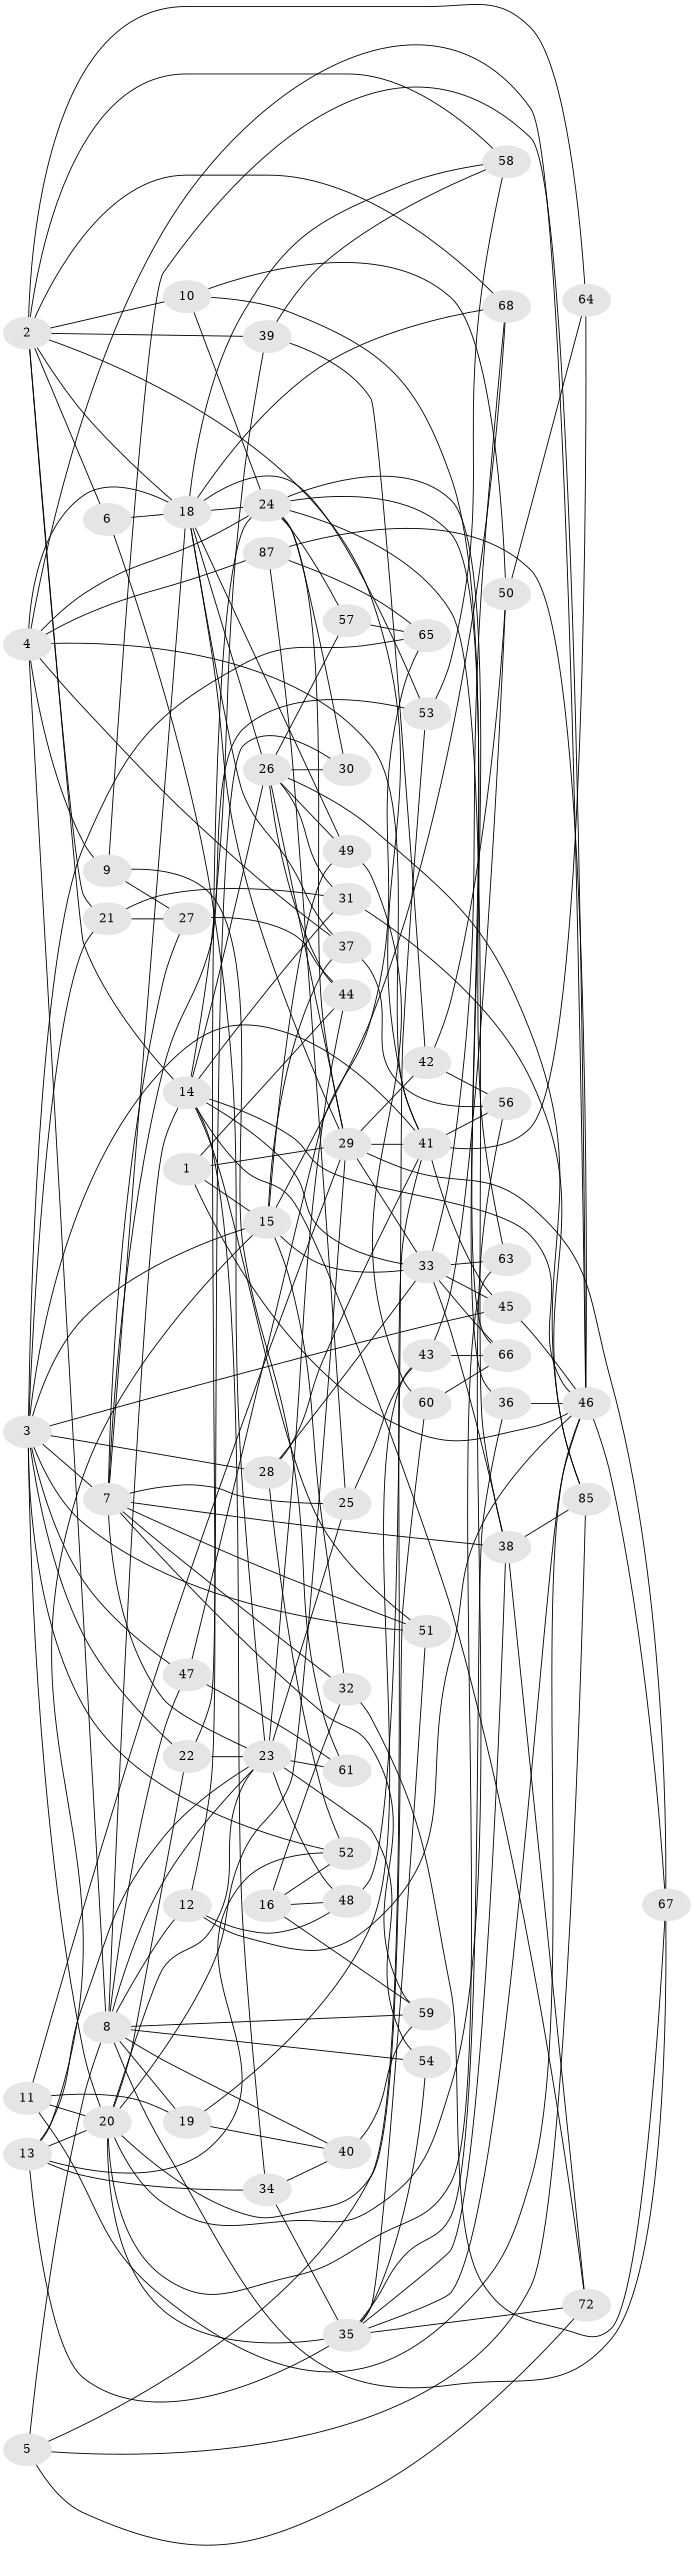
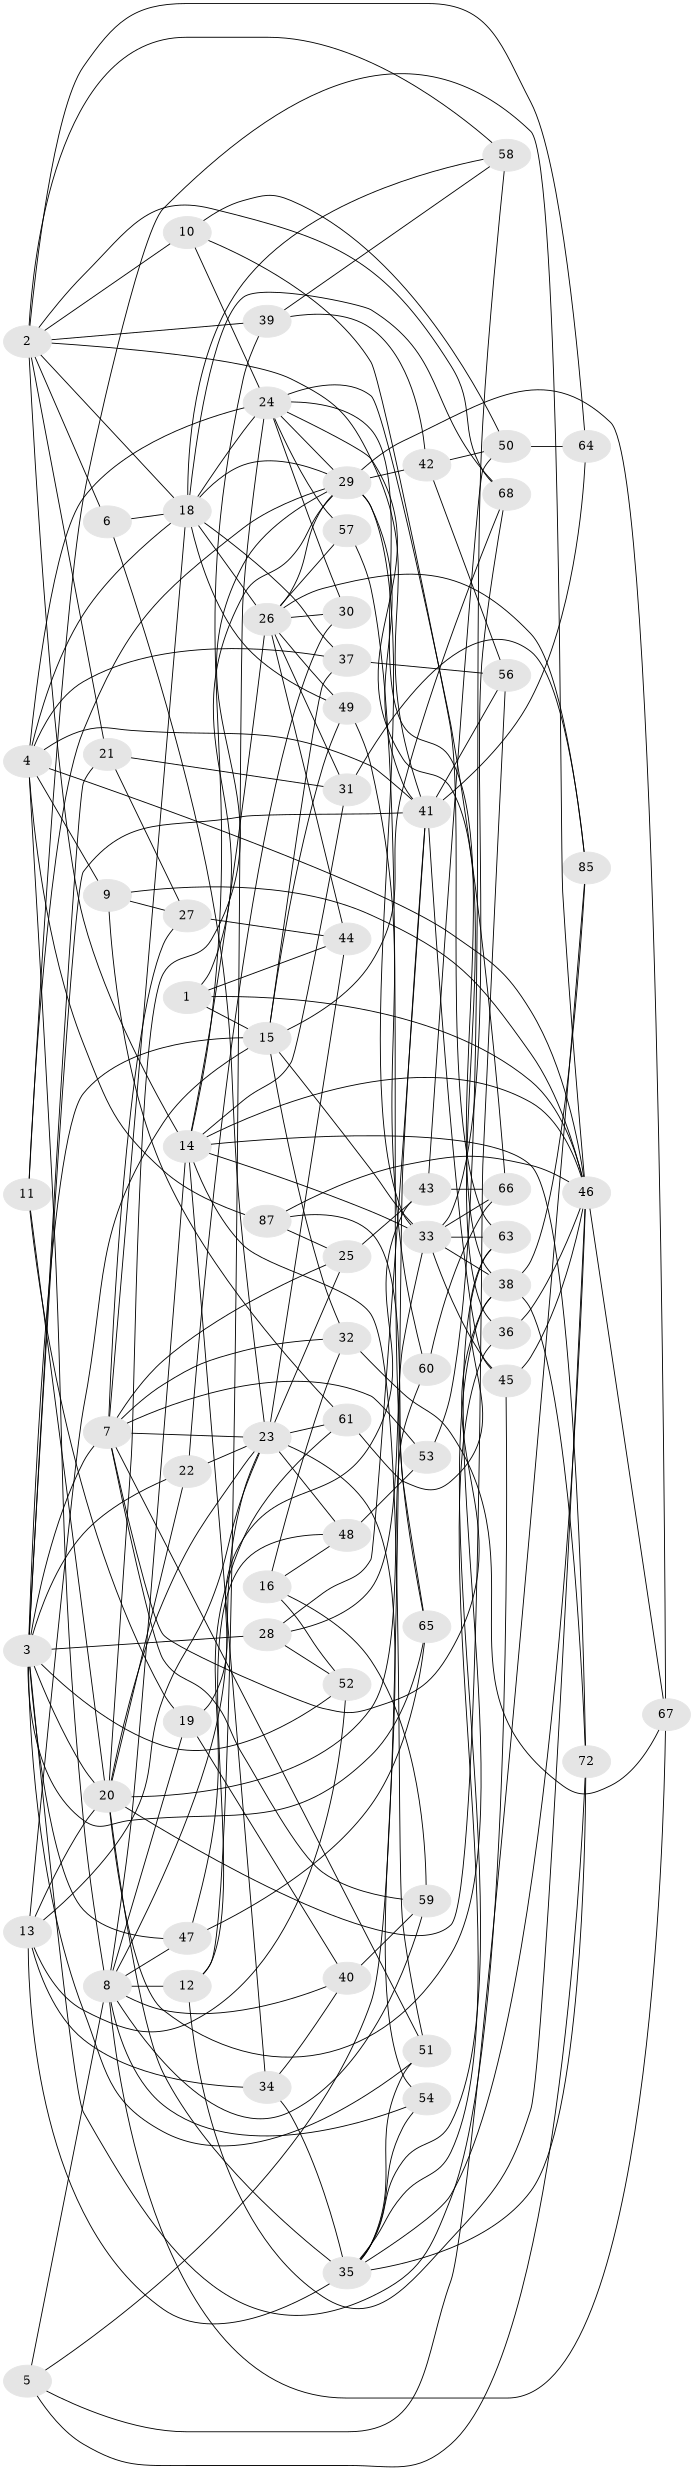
edge "18" -- "53": removed
edge "63" -- "61": added
